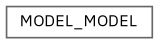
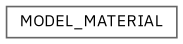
node "MODEL_MODEL": label "MODEL_MODEL" -> "MODEL_MATERIAL"
